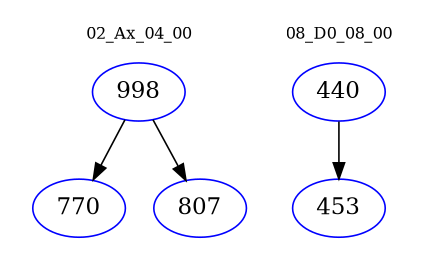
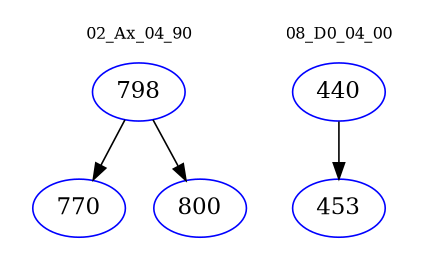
cluster "02_Ax_04_00": label "02_Ax_04_00" -> "02_Ax_04_90"
cluster "08_D0_08_00": label "08_D0_08_00" -> "08_D0_04_00"
node "998": label "998" -> "798"
node "807": label "807" -> "800"
